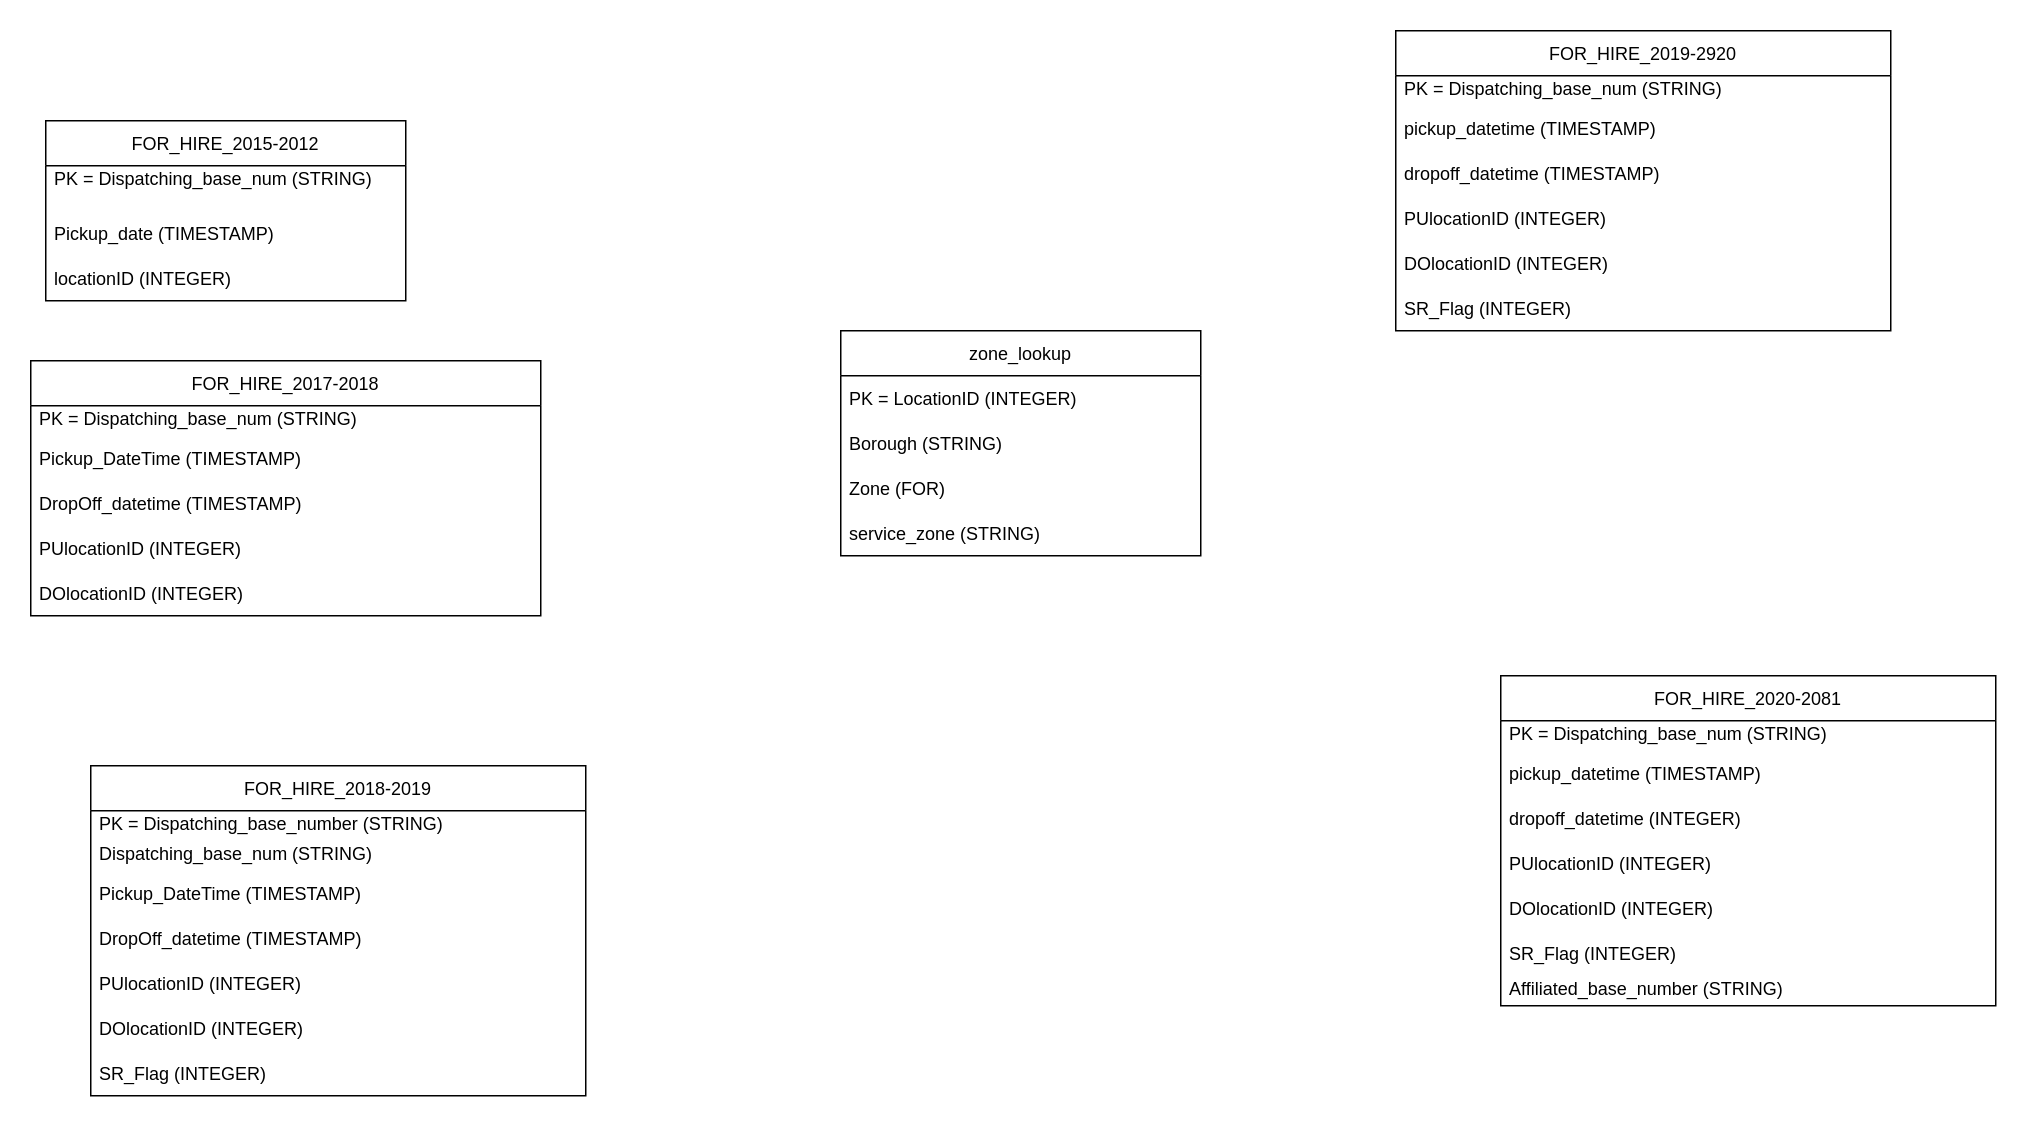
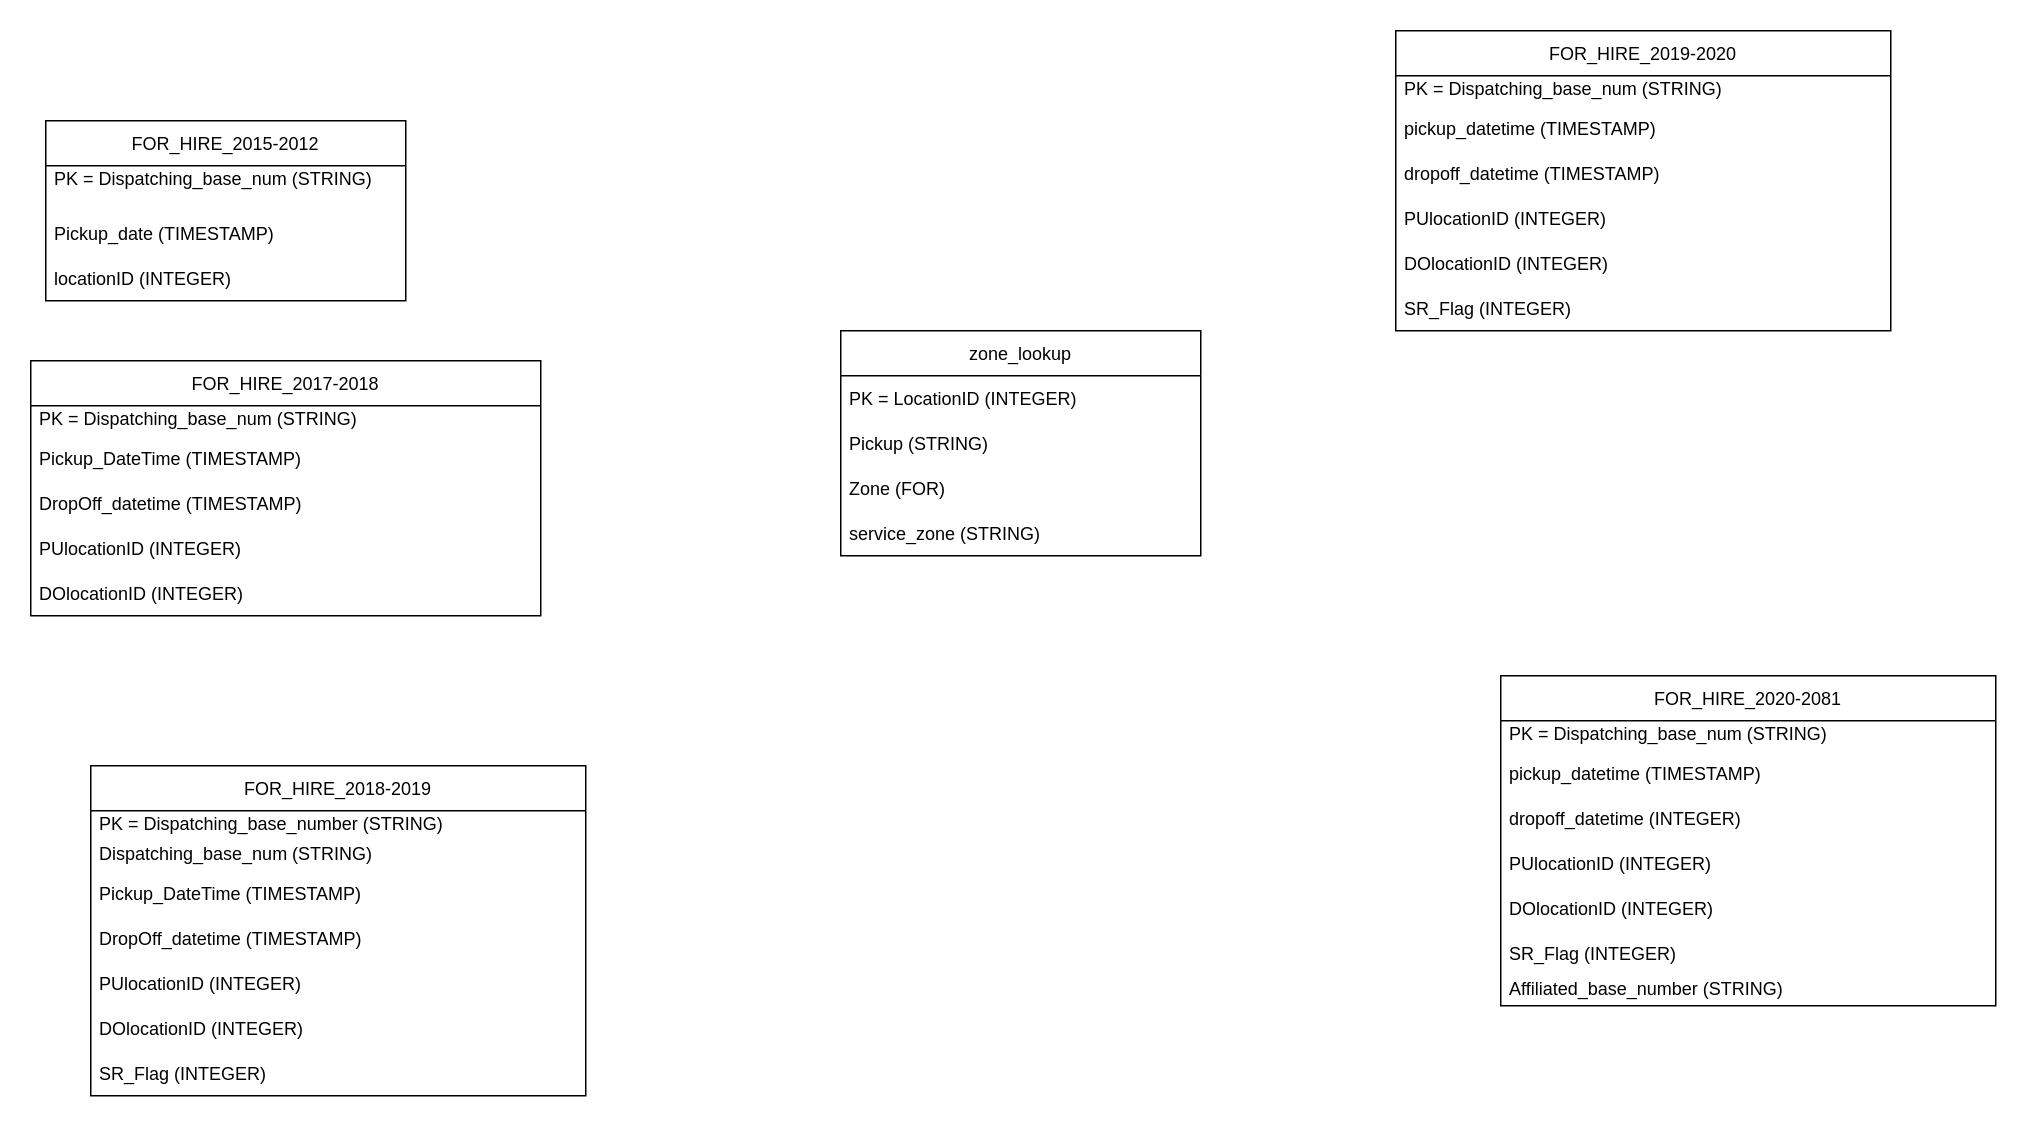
node "FOR_HIRE_2019-2920": label "FOR_HIRE_2019-2920" -> "FOR_HIRE_2019-2020"
node "Borough (STRING)": label "Borough (STRING)" -> "Pickup (STRING)"
